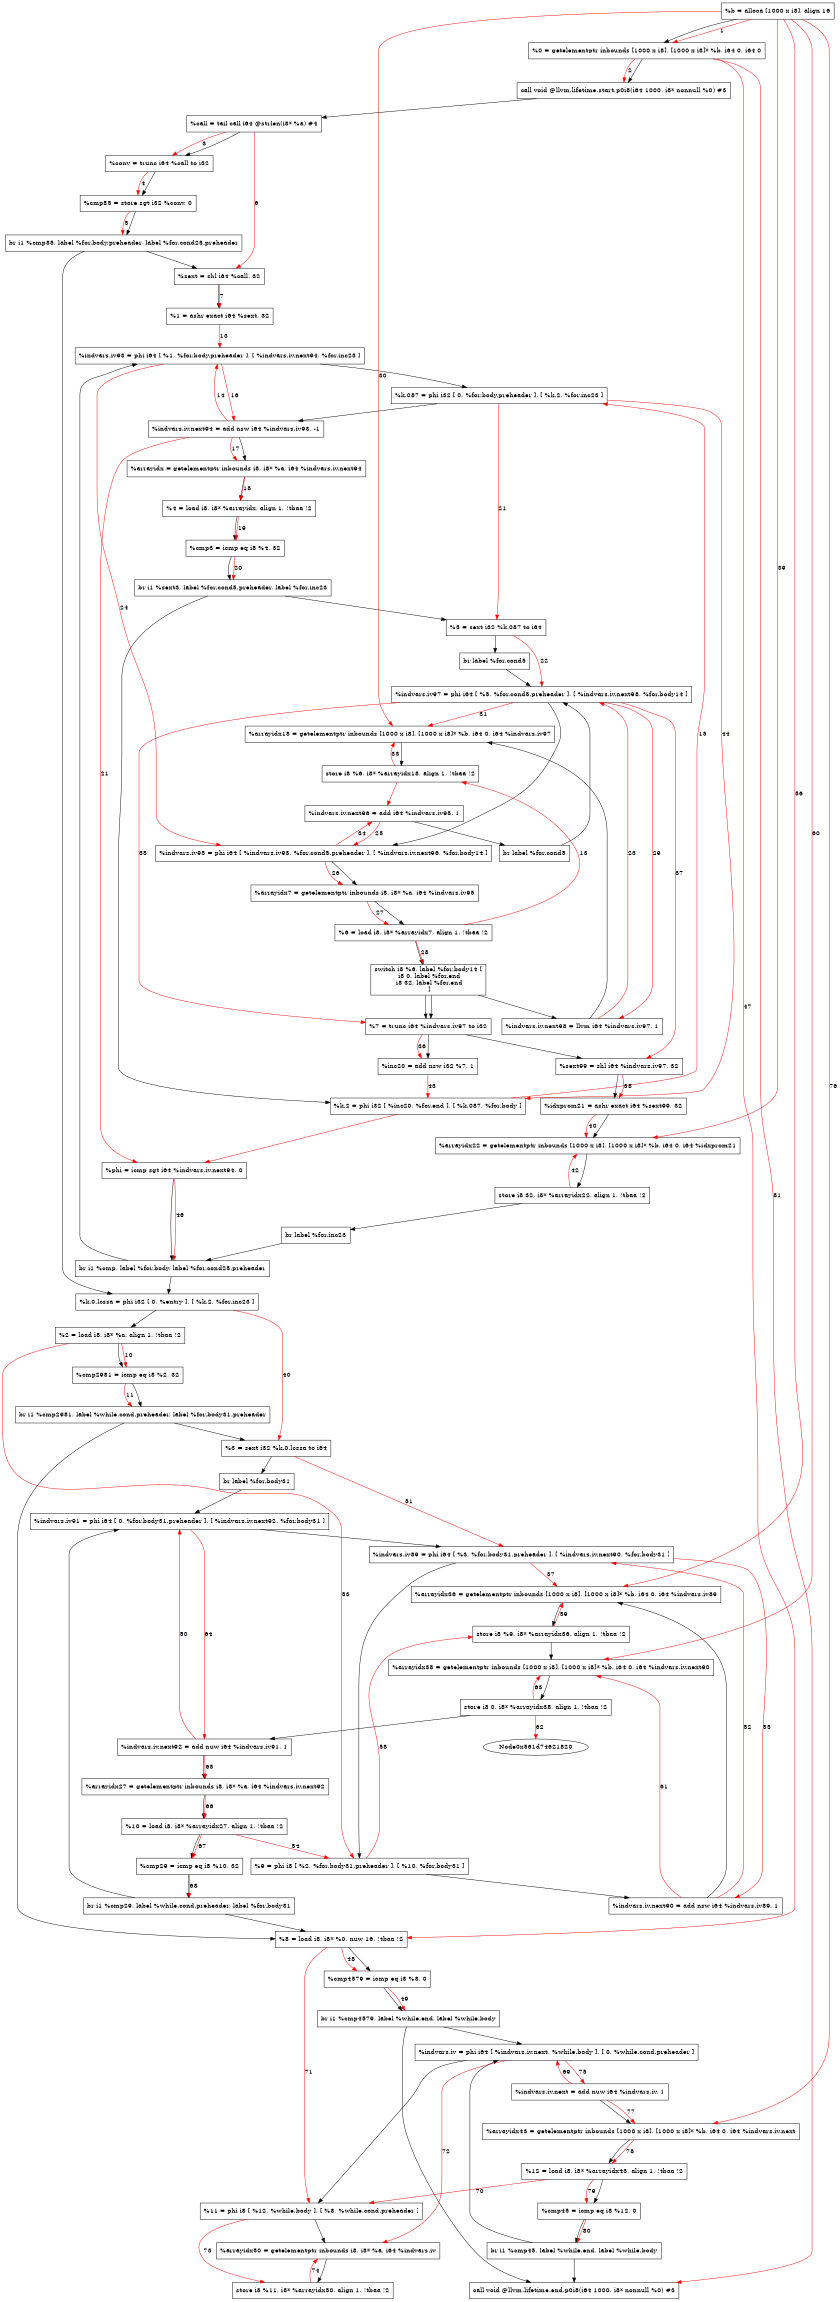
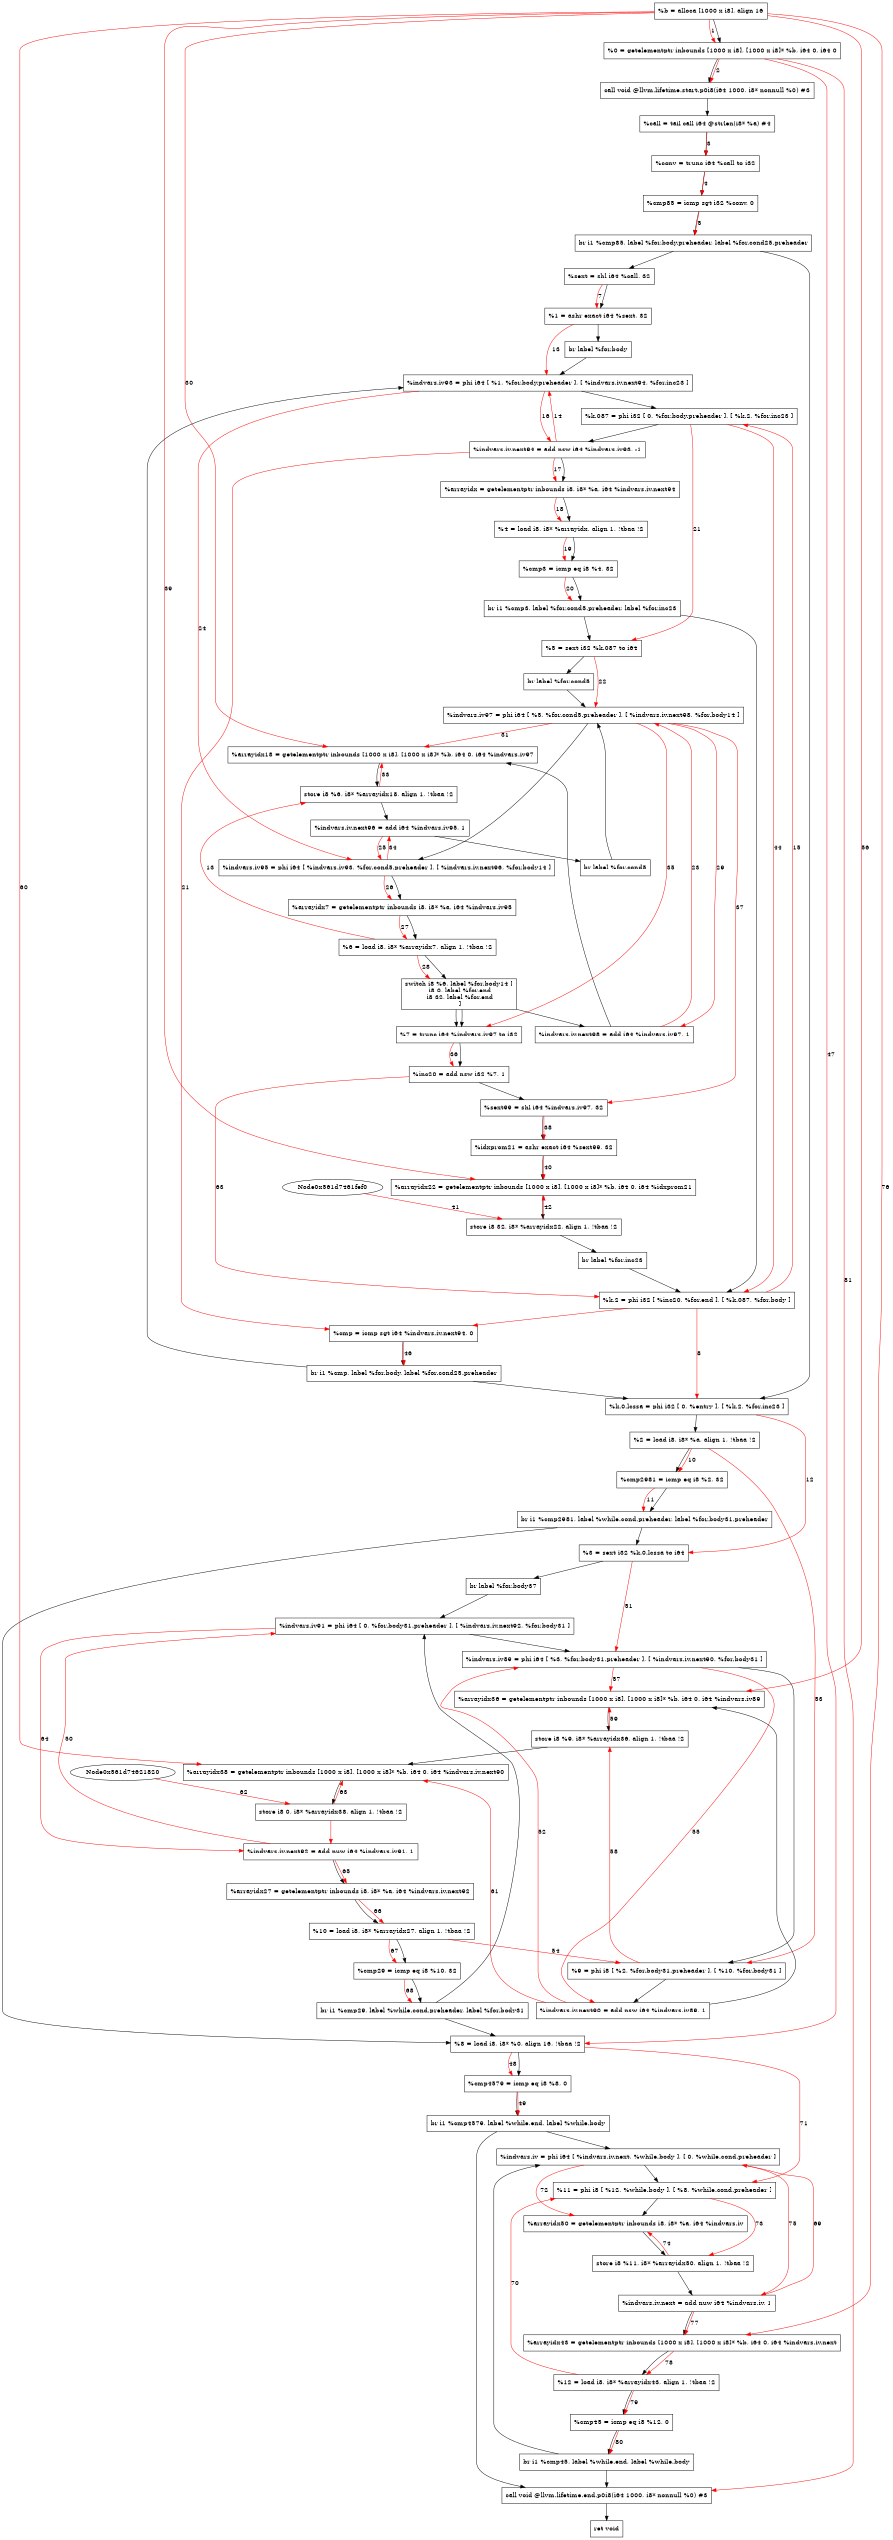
edge "%call = tail call i64 @strlen(i8* %a) #4" -> "%sext = shl i64 %call, 32": removed, label "6"
node "%cmp85 = store sgt i32 %conv, 0": label "%cmp85 = store sgt i32 %conv, 0" -> "%cmp85 = icmp sgt i32 %conv, 0"
node "br label %for.body": added
node "br i1 %sext3, label %for.cond5.preheader, label %for.inc23": label "br i1 %sext3, label %for.cond5.preheader, label %for.inc23" -> "br i1 %cmp3, label %for.cond5.preheader, label %for.inc23"
edge "store i8 %6, i8* %arrayidx18, align 1, !tbaa !2" -> "%indvars.iv.next96 = add i64 %indvars.iv95, 1": color red -> black
node "%indvars.iv.next98 = llvm i64 %indvars.iv97, 1": label "%indvars.iv.next98 = llvm i64 %indvars.iv97, 1" -> "%indvars.iv.next98 = add i64 %indvars.iv97, 1"
edge "%7 = trunc i64 %indvars.iv97 to i32" -> "%sext99 = shl i64 %indvars.iv97, 32": now "%inc20 = add nsw i32 %7, 1" -> "%sext99 = shl i64 %indvars.iv97, 32"
edge "%inc20 = add nsw i32 %7, 1" -> "%k.2 = phi i32 [ %inc20, %for.end ], [ %k.087, %for.body ]": label "43" -> "63"
node "%phi = icmp sgt i64 %indvars.iv.next94, 0": label "%phi = icmp sgt i64 %indvars.iv.next94, 0" -> "%cmp = icmp sgt i64 %indvars.iv.next94, 0"
node "Node0x561d7461fef0": added
edge "br label %for.inc23" -> "br i1 %cmp, label %for.body, label %for.cond25.preheader": now "br label %for.inc23" -> "%k.2 = phi i32 [ %inc20, %for.end ], [ %k.087, %for.body ]"
edge "%k.2 = phi i32 [ %inc20, %for.end ], [ %k.087, %for.body ]" -> "%k.0.lcssa = phi i32 [ 0, %entry ], [ %k.2, %for.inc23 ]": added, label "8"
edge "%k.0.lcssa = phi i32 [ 0, %entry ], [ %k.2, %for.inc23 ]" -> "%3 = sext i32 %k.0.lcssa to i64": label "40" -> "12"
node "br label %for.body31": label "br label %for.body31" -> "br label %for.body37"
edge "store i8 0, i8* %arrayidx38, align 1, !tbaa !2" -> "Node0x561d74621820": reversed
edge "store i8 0, i8* %arrayidx38, align 1, !tbaa !2" -> "%indvars.iv.next92 = add nuw i64 %indvars.iv91, 1": color black -> red
node "%8 = load i8, i8* %0, nuw 16, !tbaa !2": label "%8 = load i8, i8* %0, nuw 16, !tbaa !2" -> "%8 = load i8, i8* %0, align 16, !tbaa !2"
edge "store i8 %11, i8* %arrayidx50, align 1, !tbaa !2" -> "%indvars.iv.next = add nuw i64 %indvars.iv, 1": added
node "ret void": added
